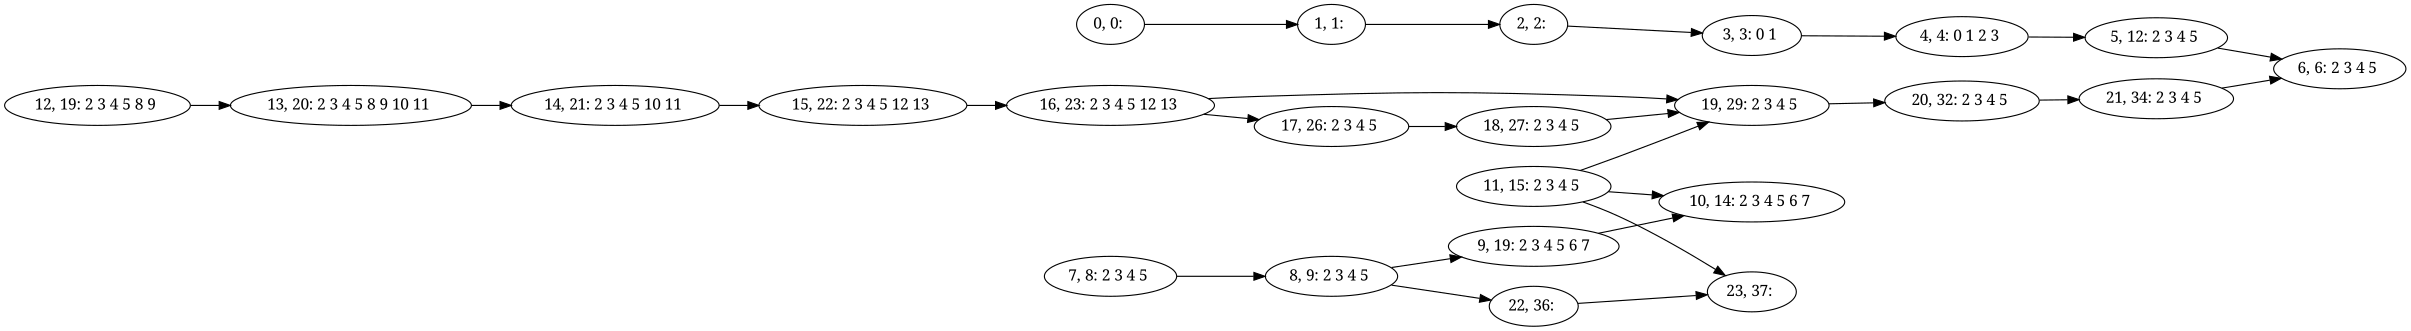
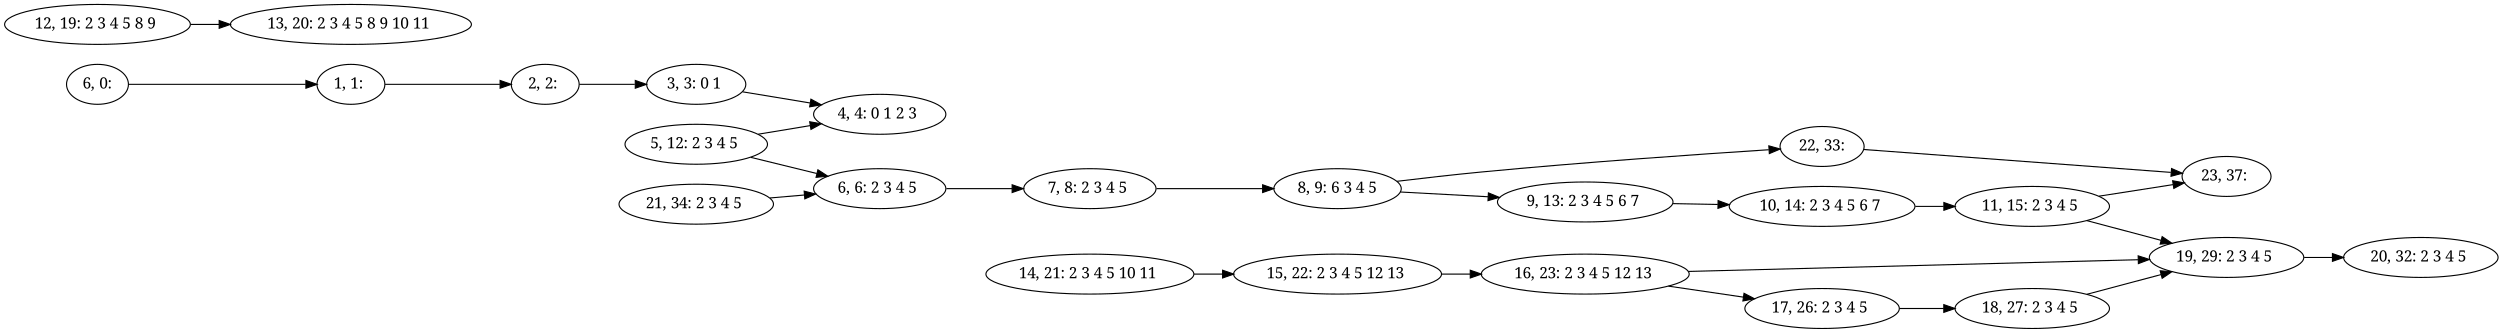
node "0, 0:": label "0, 0:" -> "6, 0:"
edge "4, 4: 0 1 2 3" -> "5, 12: 2 3 4 5": reversed
edge "20, 32: 2 3 4 5" -> "21, 34: 2 3 4 5": removed
edge "13, 20: 2 3 4 5 8 9 10 11" -> "14, 21: 2 3 4 5 10 11": removed
edge "6, 6: 2 3 4 5" -> "7, 8: 2 3 4 5": added
edge "11, 15: 2 3 4 5" -> "10, 14: 2 3 4 5 6 7": reversed
node "9, 19: 2 3 4 5 6 7": label "9, 19: 2 3 4 5 6 7" -> "9, 13: 2 3 4 5 6 7"
node "8, 9: 2 3 4 5": label "8, 9: 2 3 4 5" -> "8, 9: 6 3 4 5"
node "22, 36:": label "22, 36:" -> "22, 33:"
